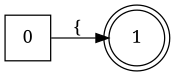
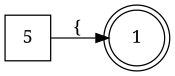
node "0": label "0" -> "5"
